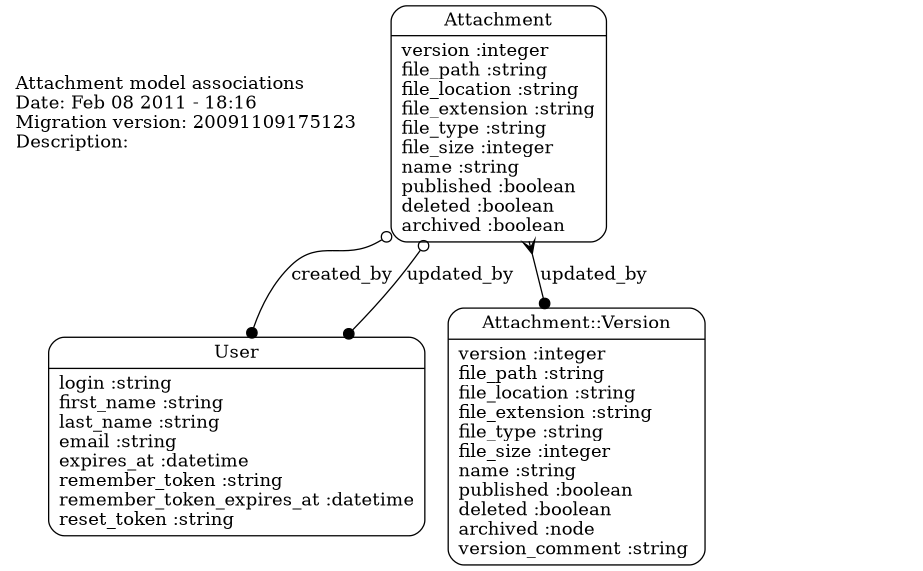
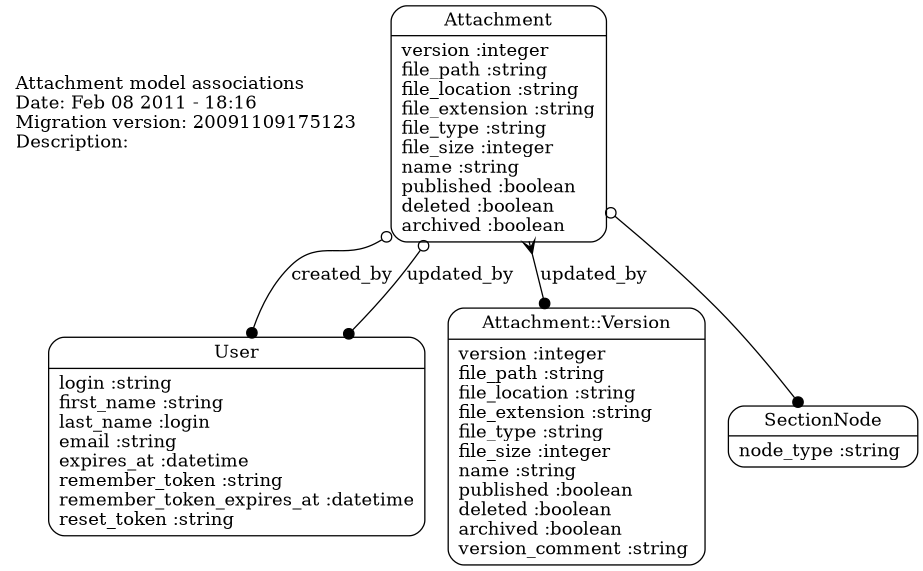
node "User": text "last_name :string" -> "last_name :login"
node "SectionNode": added
node "Attachment::Version": text "archived :node" -> "archived :boolean"
